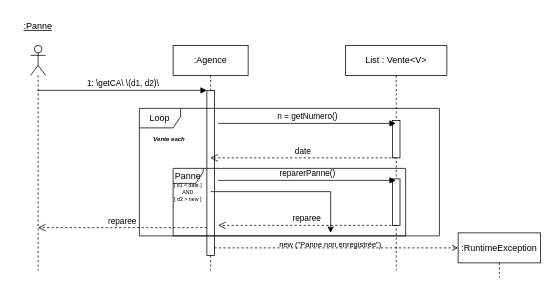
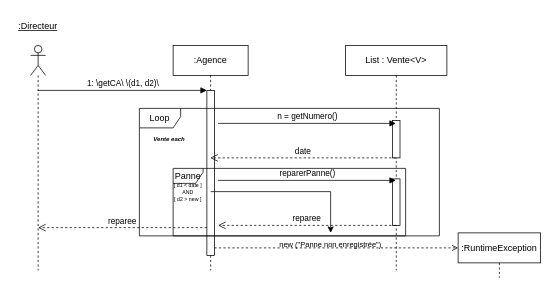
node ":Panne": label ":Panne" -> ":Directeur"
